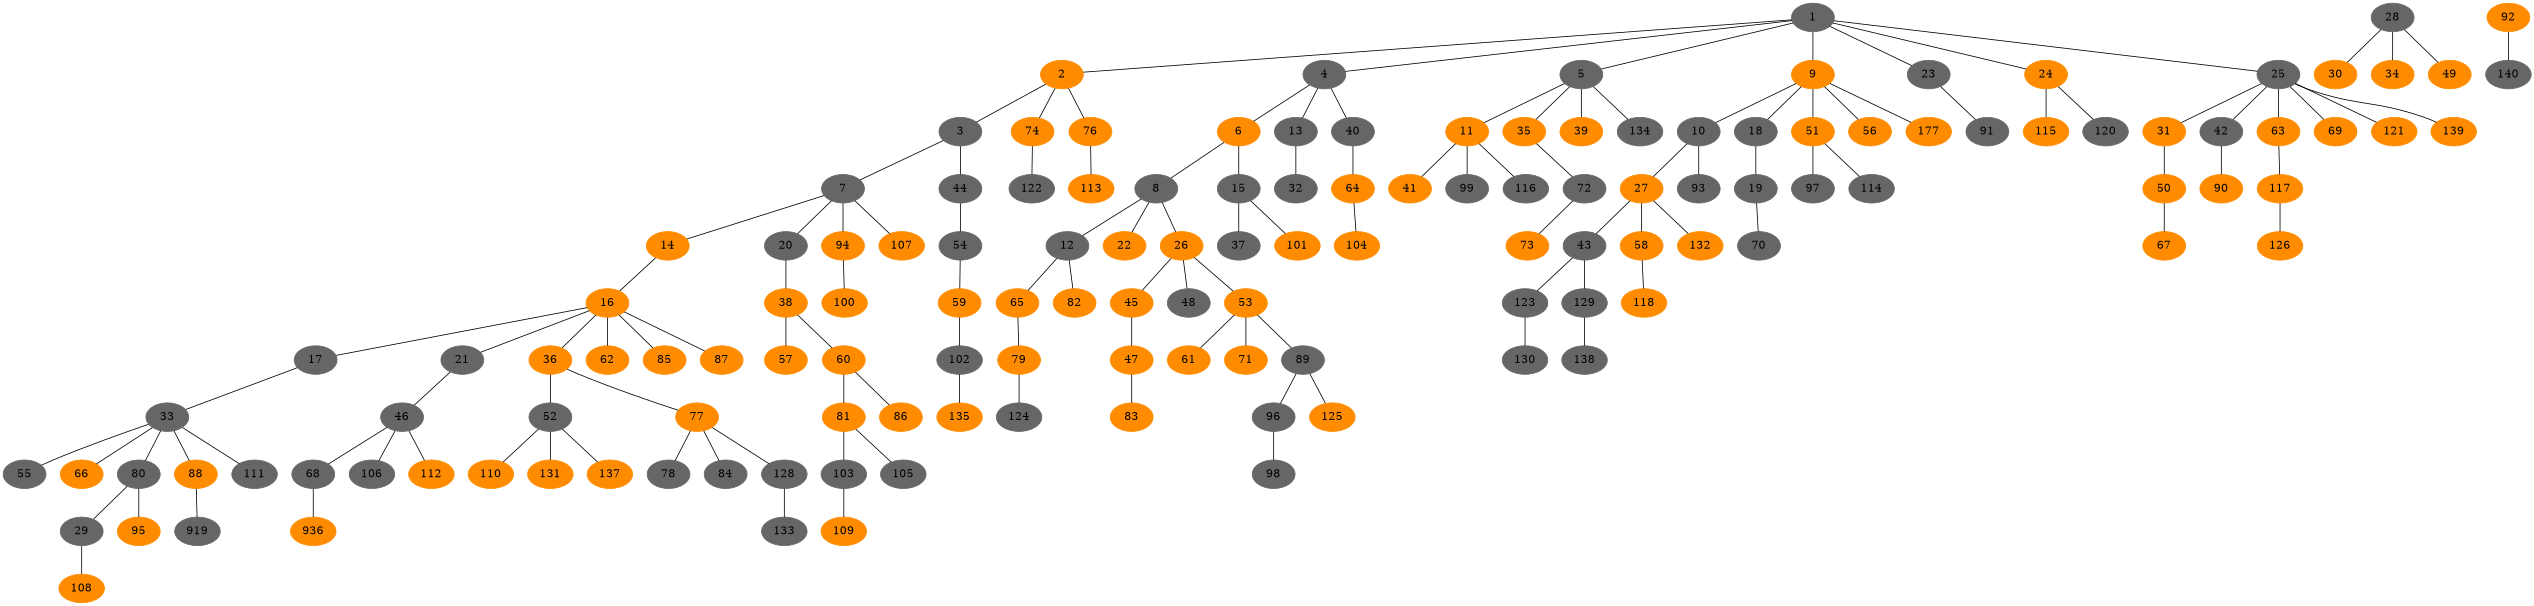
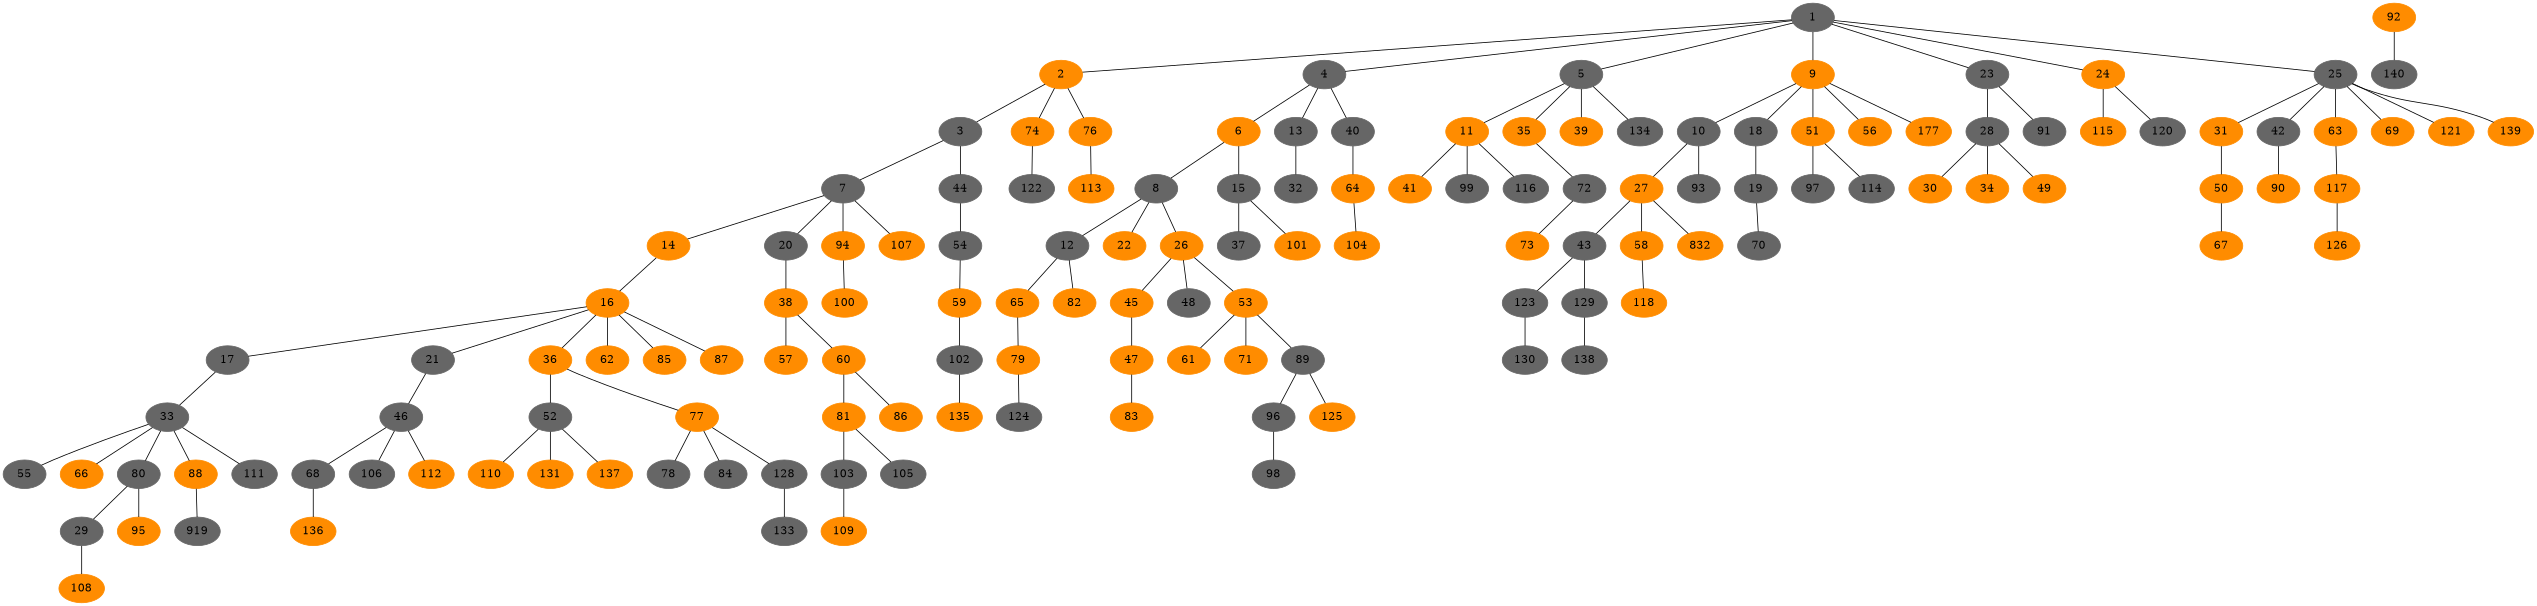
edge "23" -- "28": added
node "132": label "132" -> "832"
node "936": label "936" -> "136"
